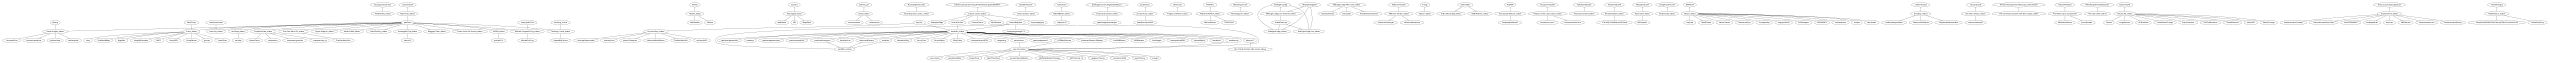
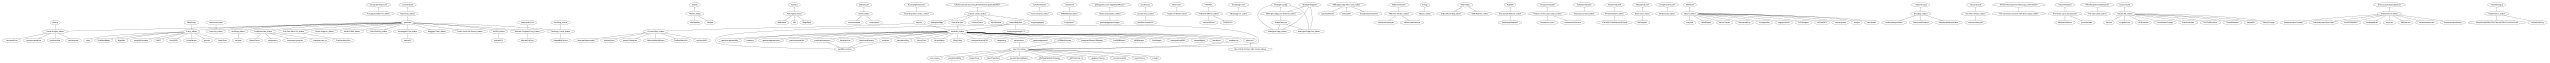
node "MrHReviews_videos": label "MrHReviews_videos" -> "ActualJusticeWarrior_videos"
